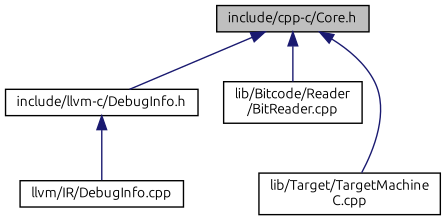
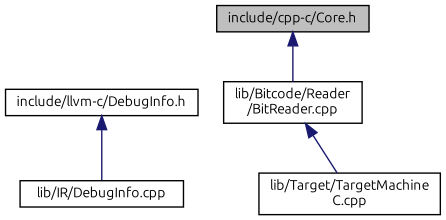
edge "include/llvm-c/DebugInfo.h" -> "include/cpp-c/Core.h": removed
edge "lib/Target/TargetMachine C.cpp" -> "include/cpp-c/Core.h": now "lib/Target/TargetMachine C.cpp" -> "lib/Bitcode/Reader /BitReader.cpp"
node "llvm/IR/DebugInfo.cpp": label "llvm/IR/DebugInfo.cpp" -> "lib/IR/DebugInfo.cpp"
